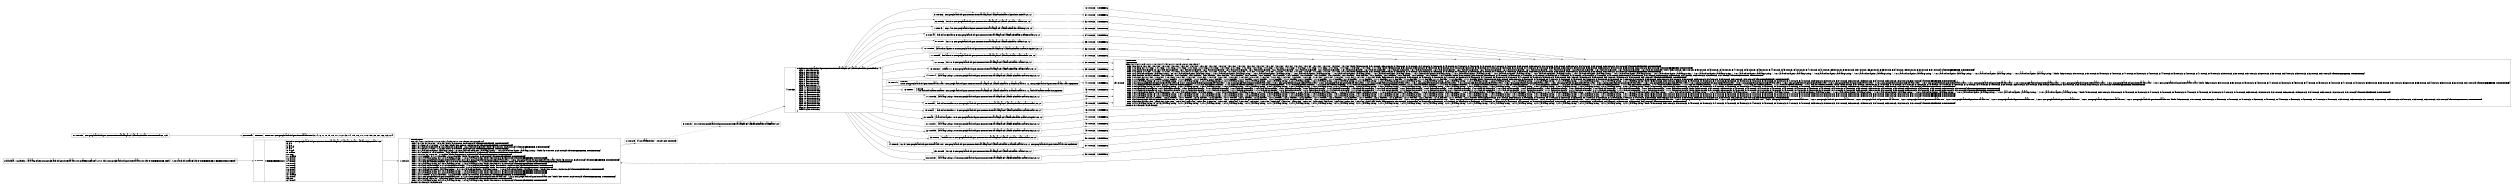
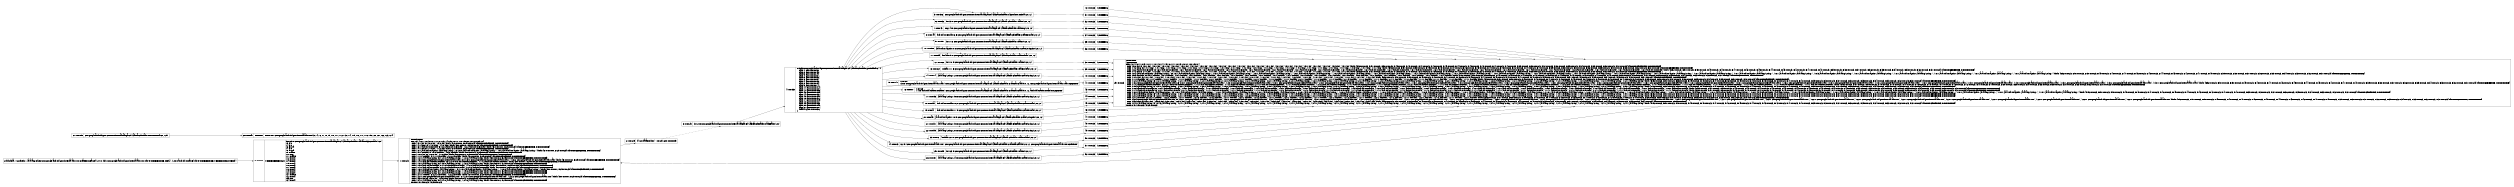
node "37: 0x0023": removed
